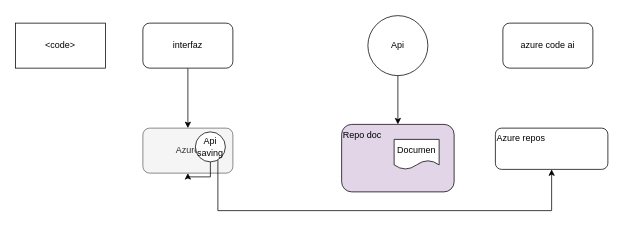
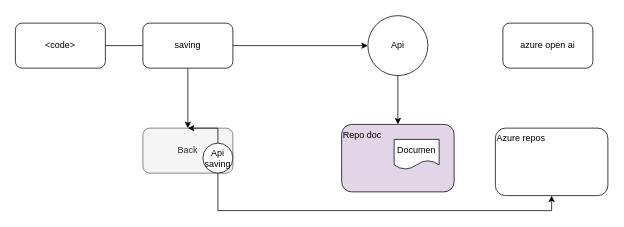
node "<code>": shape rectangle -> rounded rectangle
node "interfaz": label "interfaz" -> "saving"
edge "<code>" -> "Api": added
node "azure code ai": label "azure code ai" -> "azure open ai"
node "Api saving": moved (210, 147) -> (218, 158)
node "Azure repos": size 113x41 -> 113x68
node "Azure": label "Azure" -> "Back"
